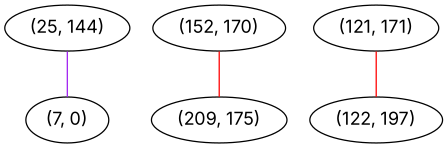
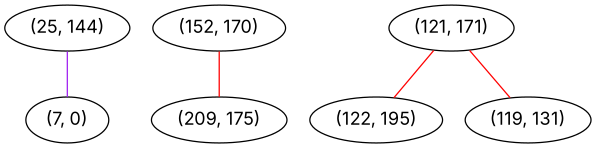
node "(122, 197)": label "(122, 197)" -> "(122, 195)"
node "(119, 131)": added
